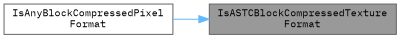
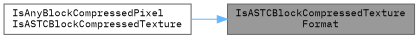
node "IsAnyBlockCompressedPixel Format": label "IsAnyBlockCompressedPixel Format" -> "IsAnyBlockCompressedPixel IsASTCBlockCompressedTexture"
